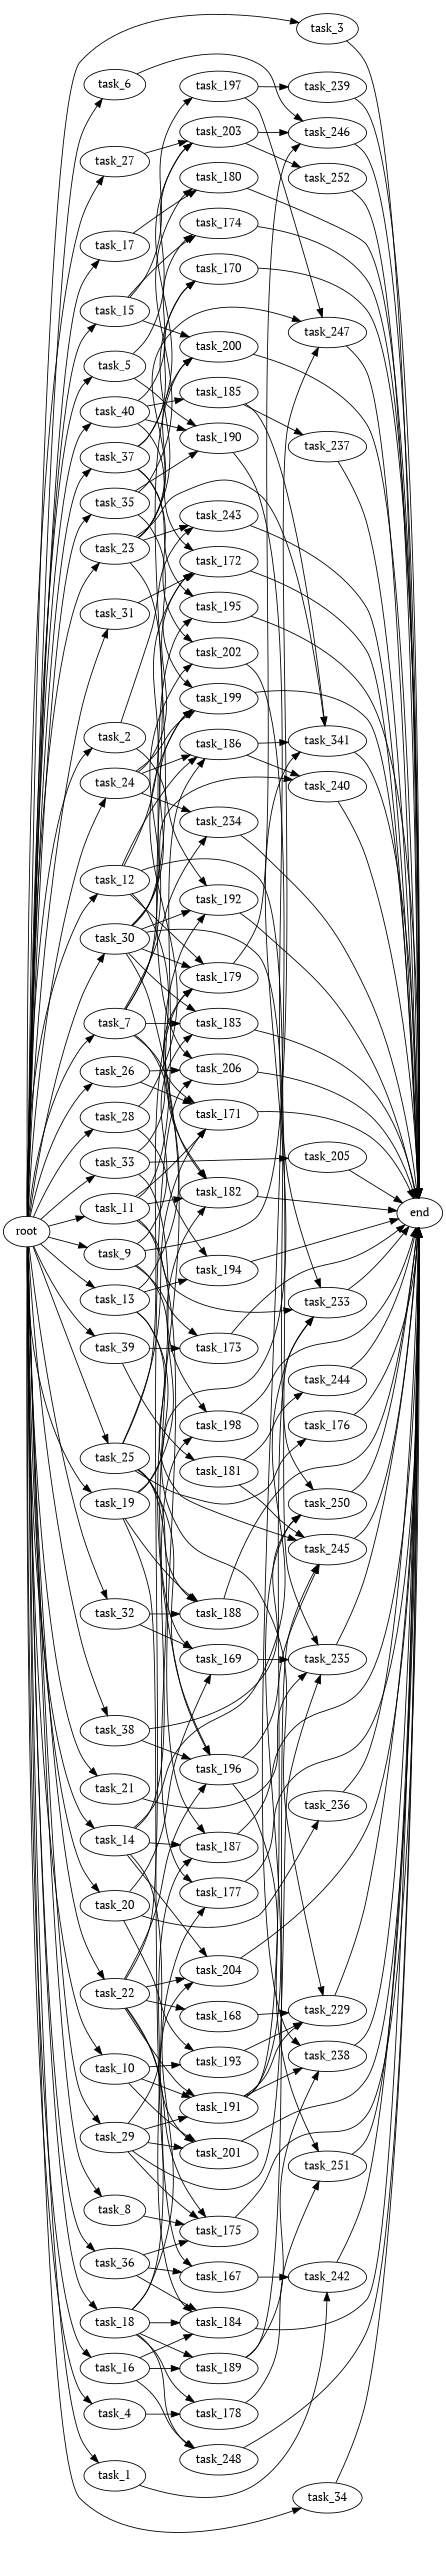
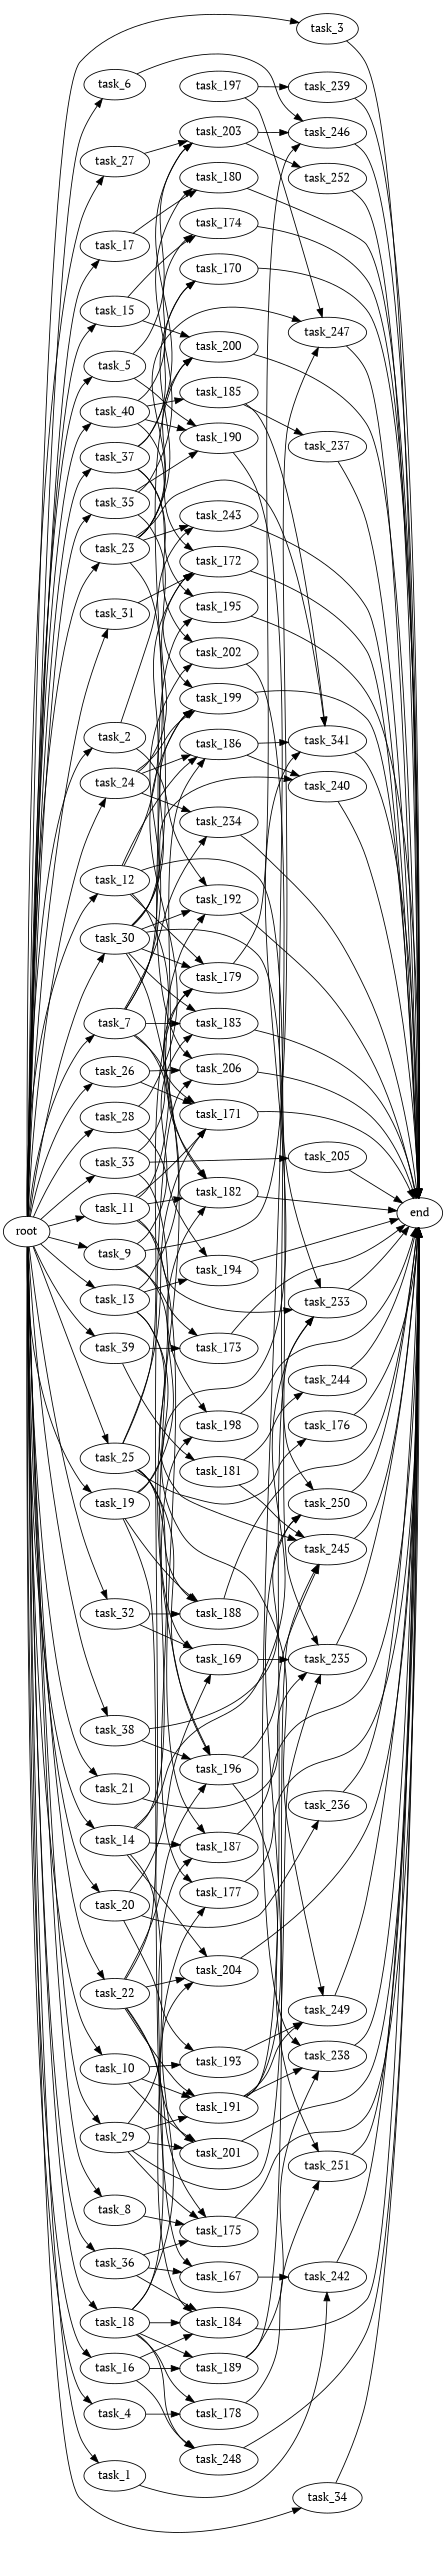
edge "task_15" -> "task_197": removed
node "task_229": label "task_229" -> "task_249"
node "task_168": removed
